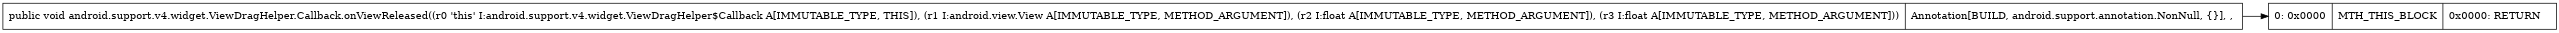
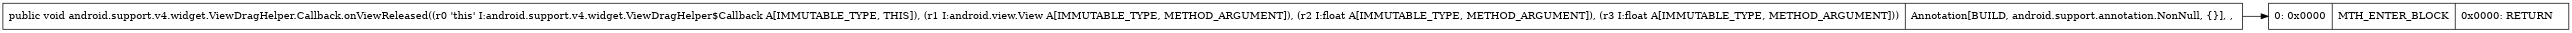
node "0: 0x0000": text "MTH_THIS_BLOCK" -> "MTH_ENTER_BLOCK"
